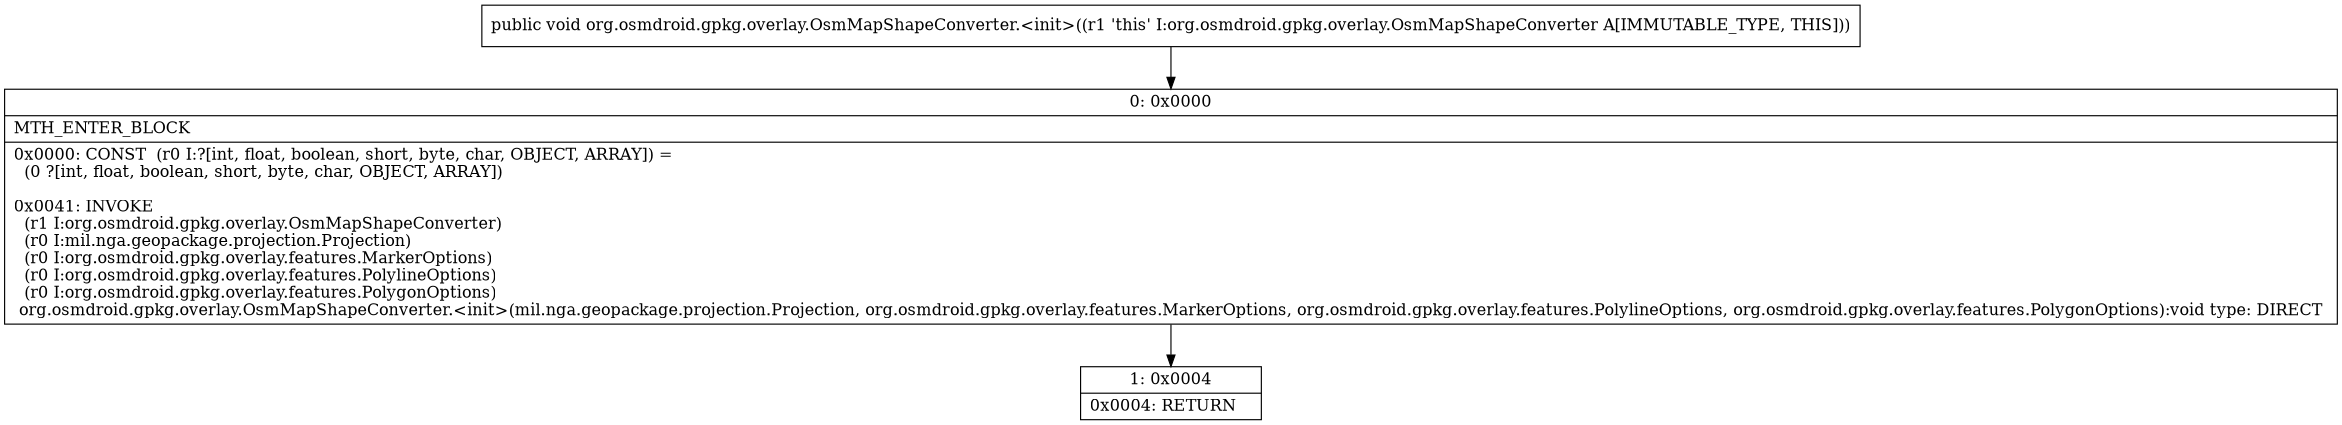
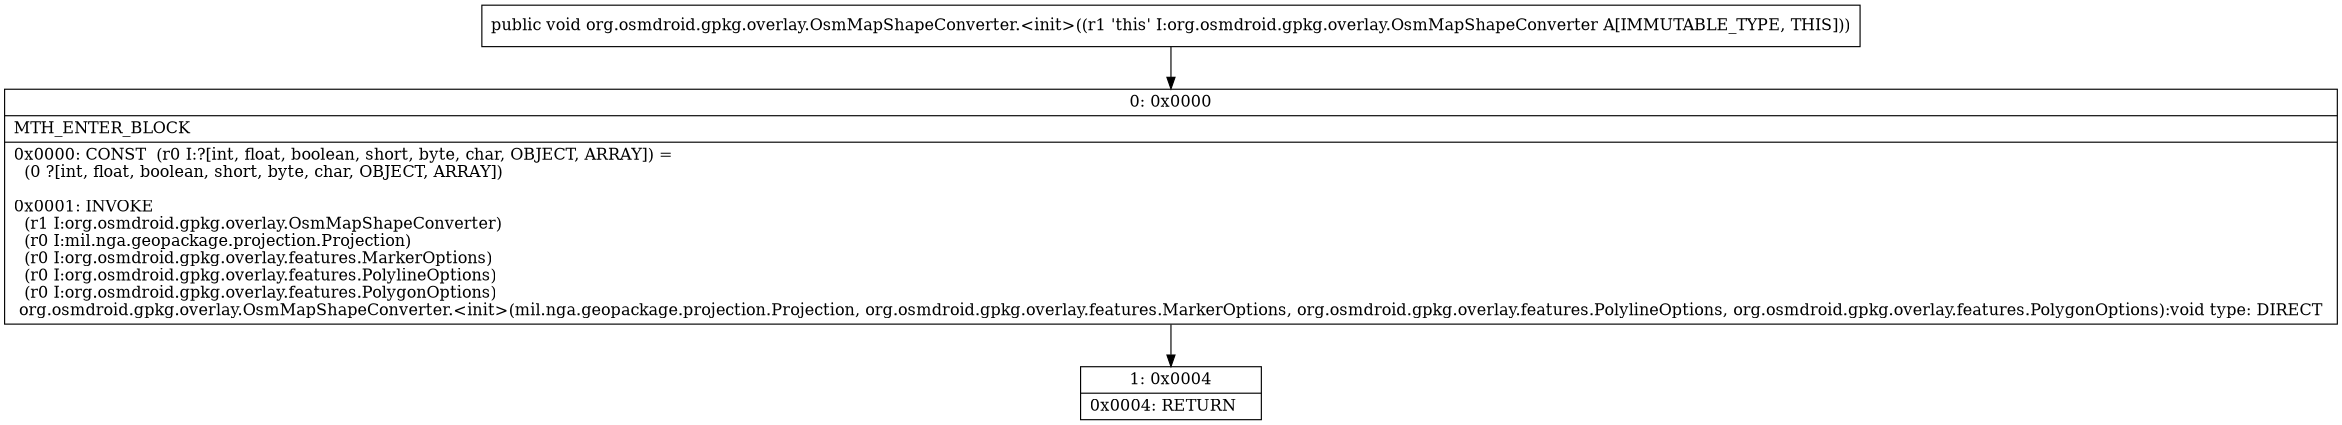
node "0: 0x0000": text "0x0041: INVOKE" -> "0x0001: INVOKE"
